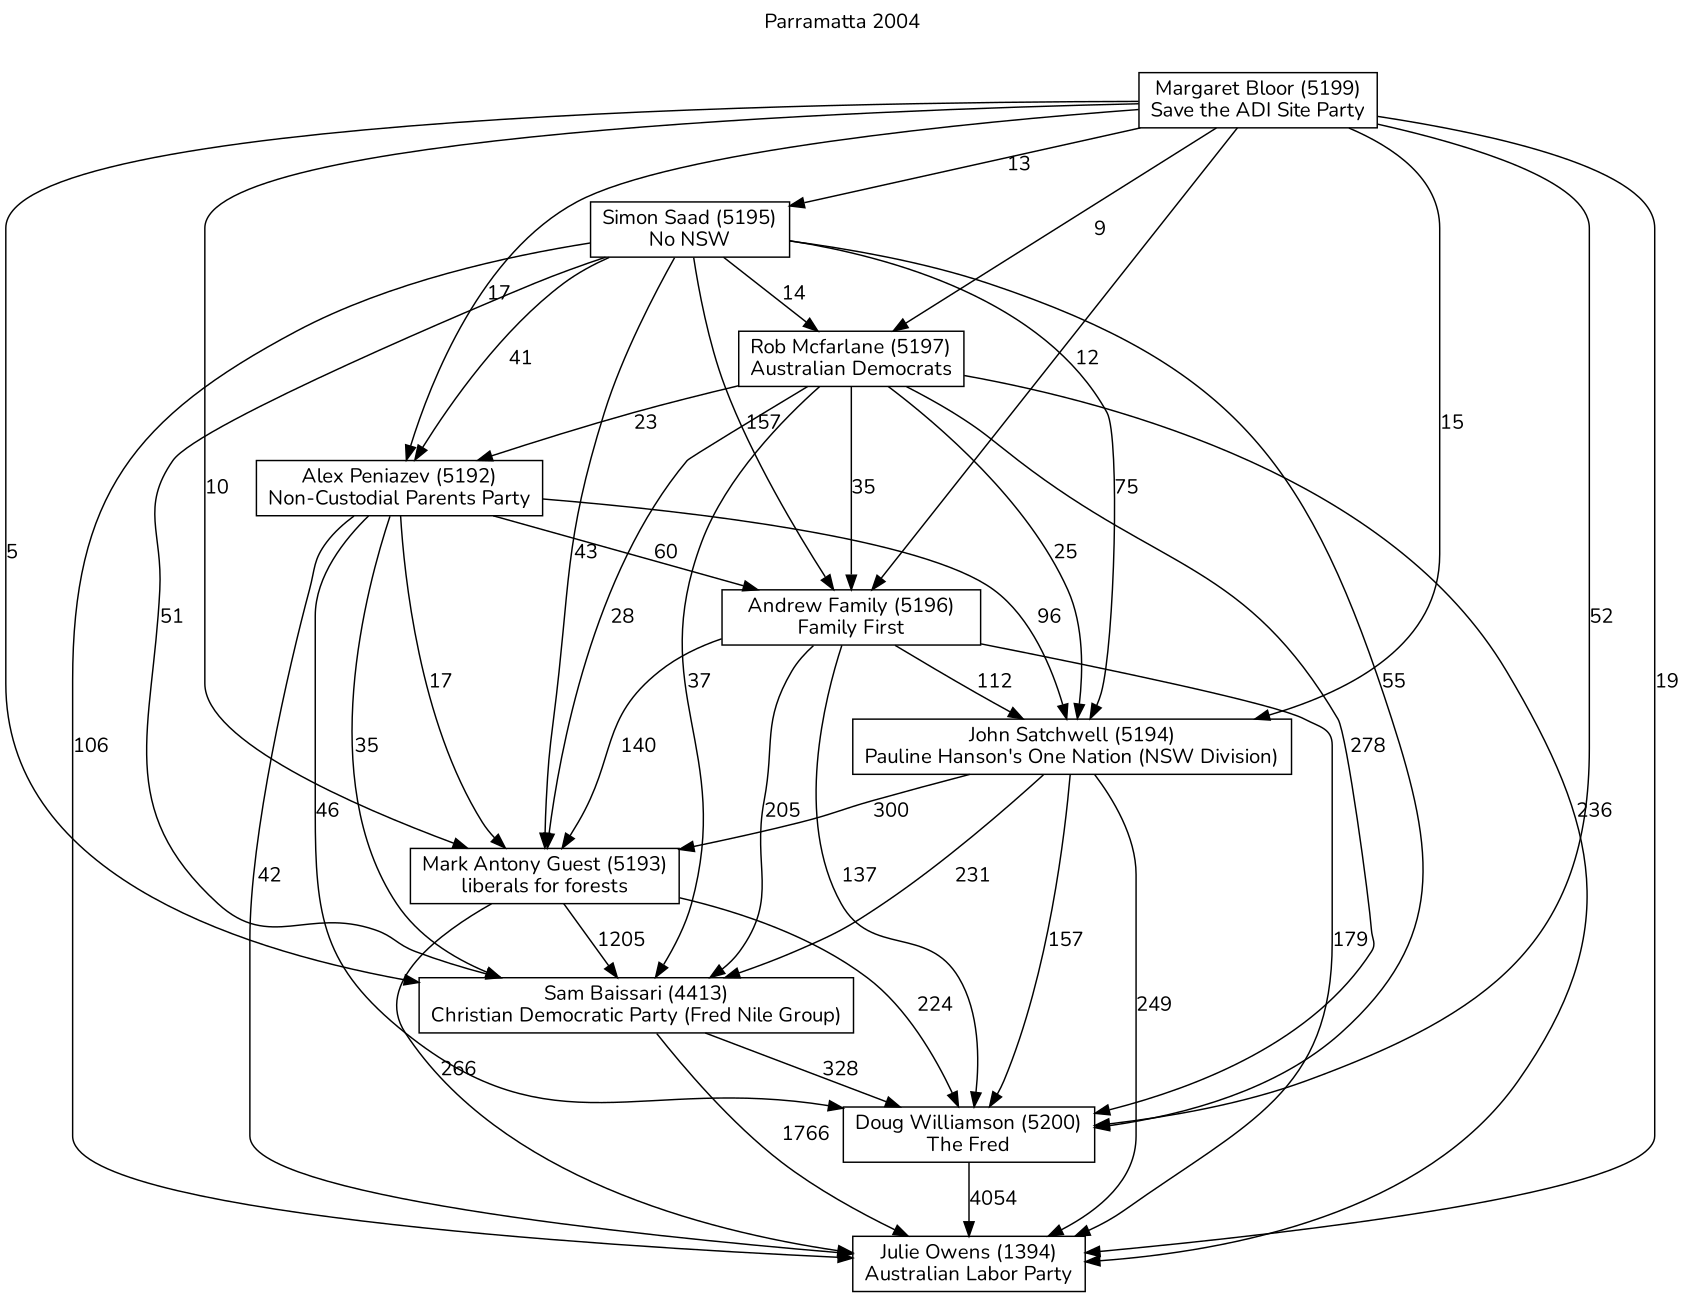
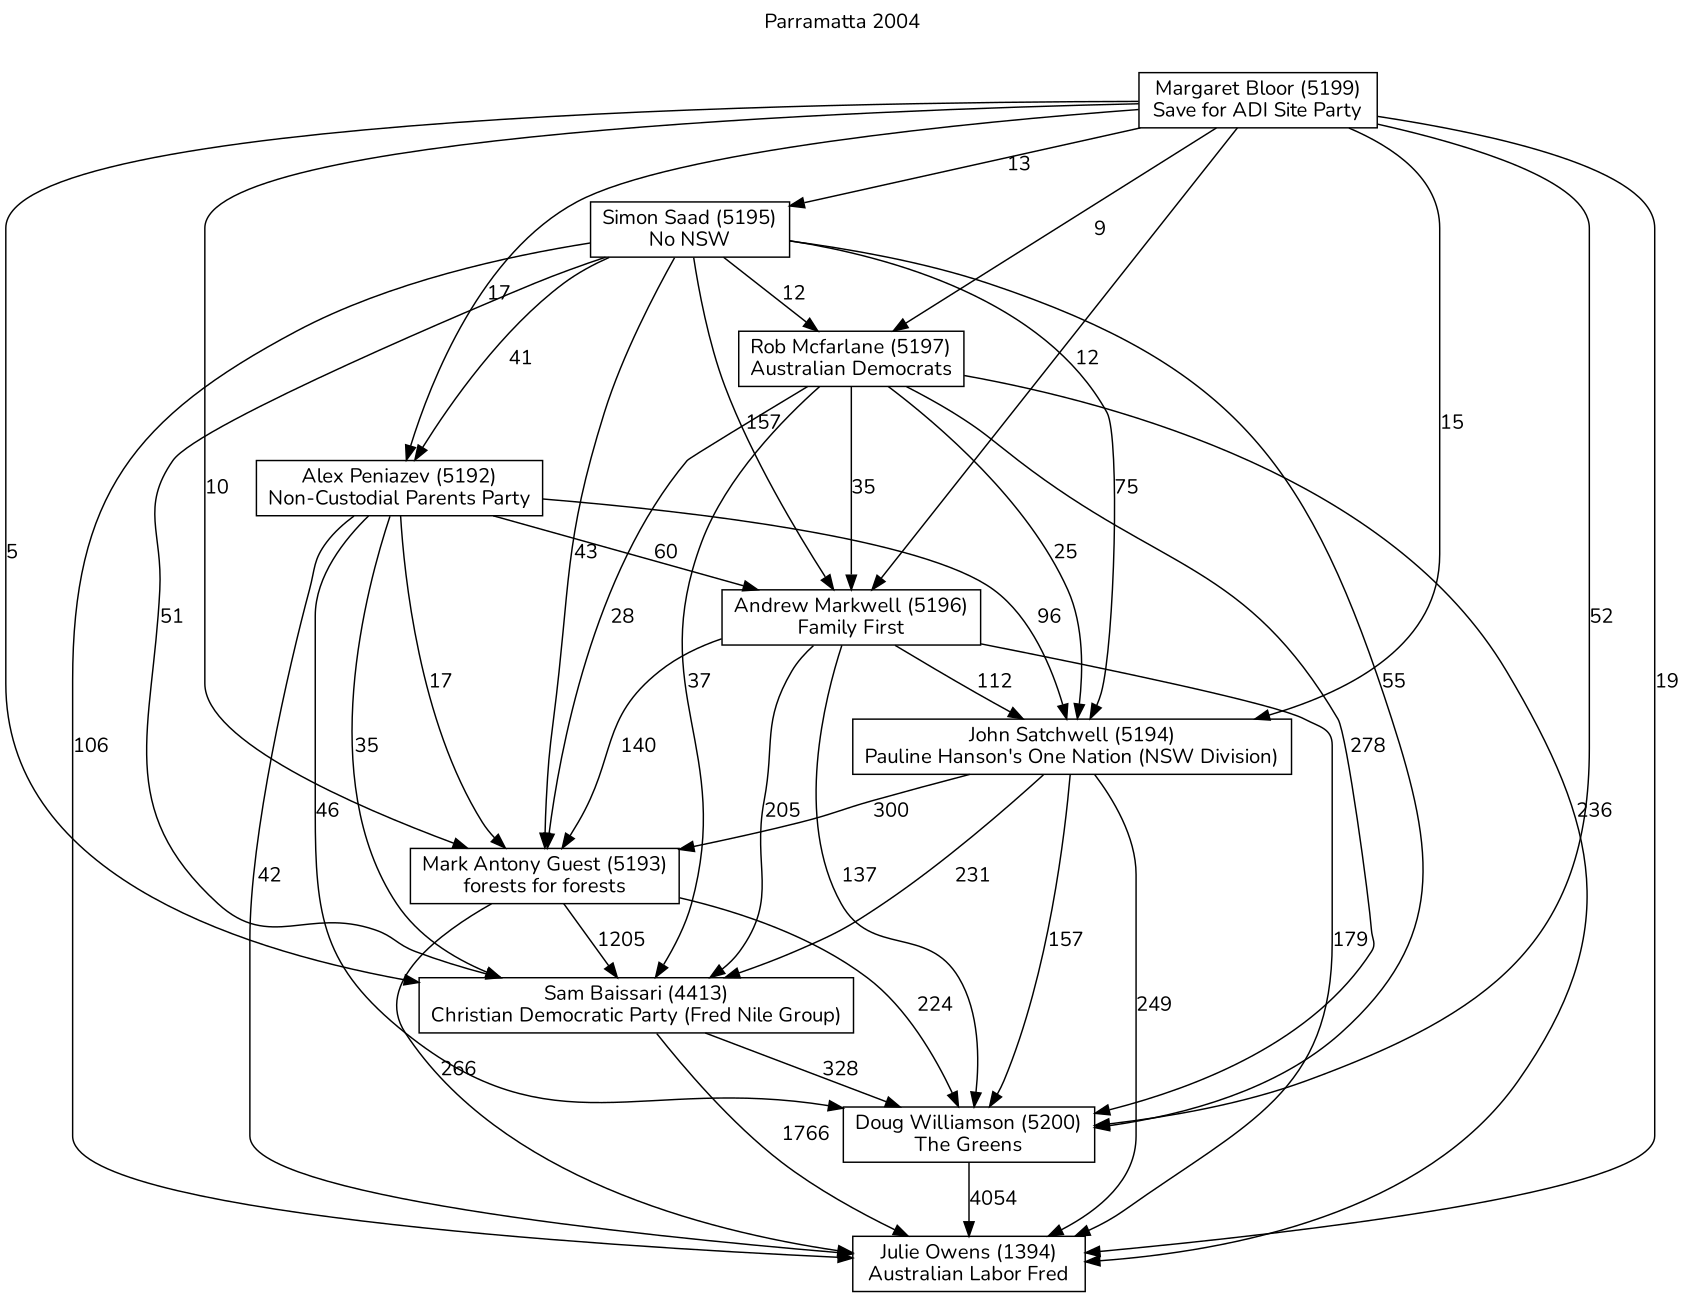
node "Margaret Bloor (5199) Save the ADI Site Party": label "Margaret Bloor (5199) Save the ADI Site Party" -> "Margaret Bloor (5199) Save for ADI Site Party"
edge "Simon Saad (5195) No NSW" -> "Rob Mcfarlane (5197) Australian Democrats": label "14" -> "12"
edge "Rob Mcfarlane (5197) Australian Democrats" -> "Alex Peniazev (5192) Non-Custodial Parents Party": removed, label "23"
node "Andrew Family (5196) Family First": label "Andrew Family (5196) Family First" -> "Andrew Markwell (5196) Family First"
node "Mark Antony Guest (5193) liberals for forests": label "Mark Antony Guest (5193) liberals for forests" -> "Mark Antony Guest (5193) forests for forests"
node "Doug Williamson (5200) The Fred": label "Doug Williamson (5200) The Fred" -> "Doug Williamson (5200) The Greens"
node "Julie Owens (1394) Australian Labor Party": label "Julie Owens (1394) Australian Labor Party" -> "Julie Owens (1394) Australian Labor Fred"
